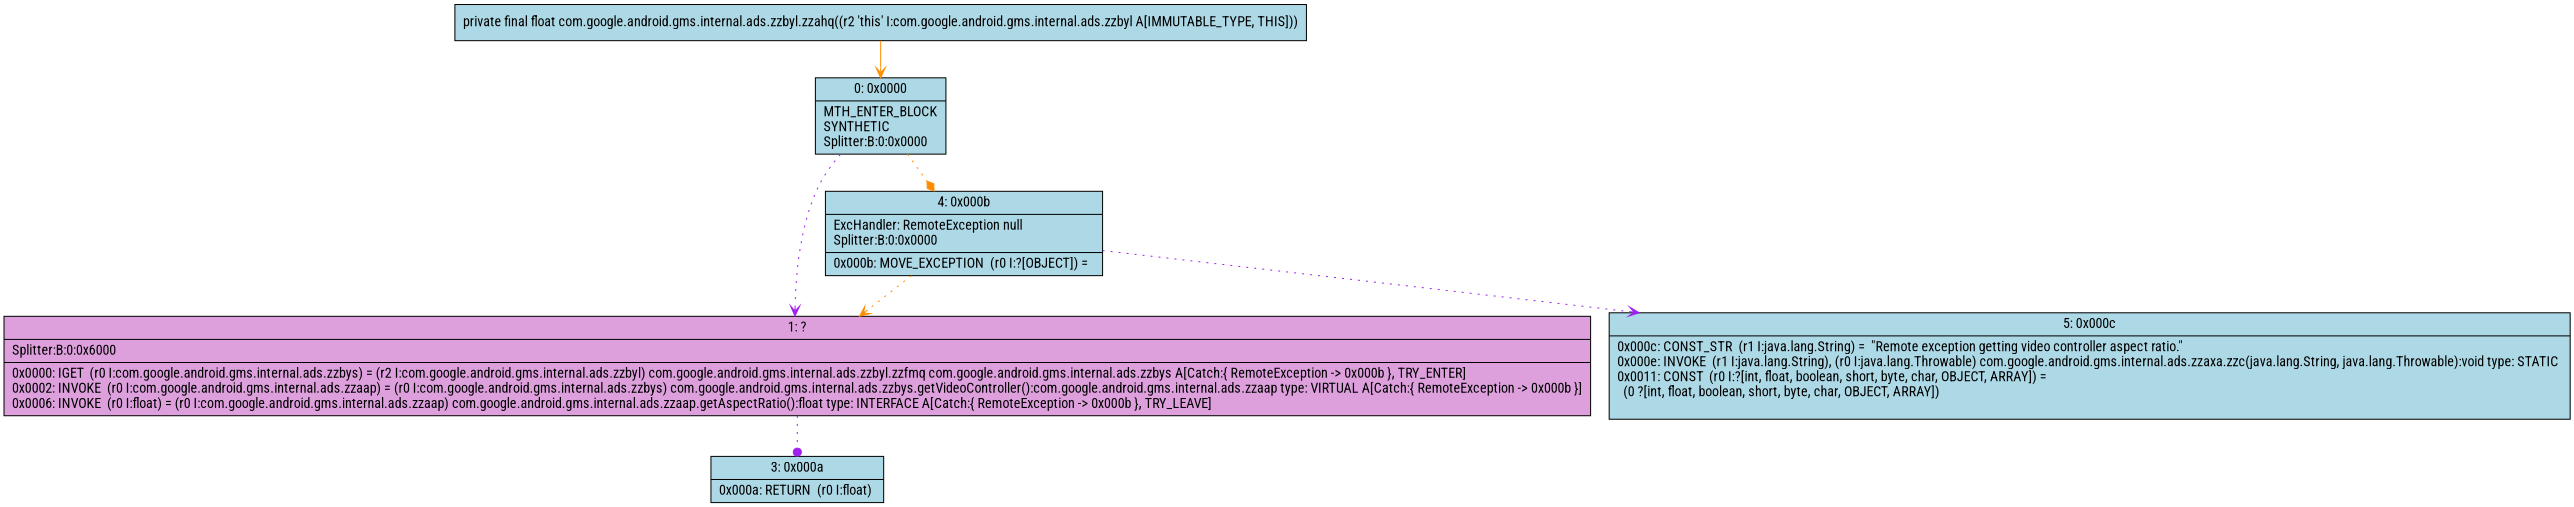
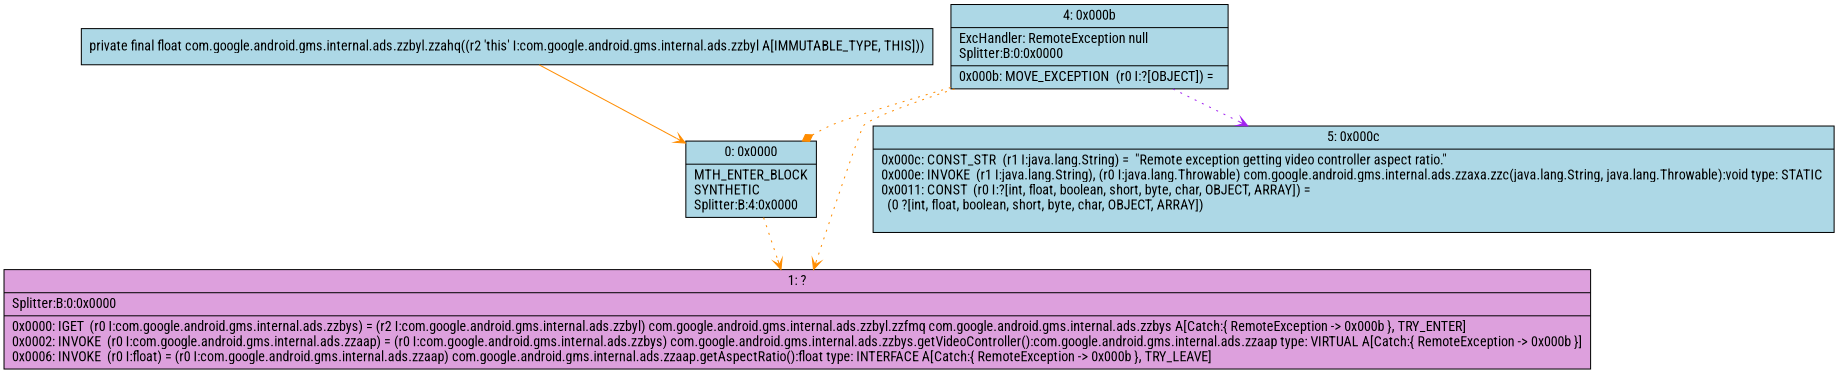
node "0: 0x0000": text "Splitter:B:0:0x0000" -> "Splitter:B:4:0x0000"
edge "0: 0x0000" -> "4: 0x000b": reversed
edge "0: 0x0000" -> "1: ?": color purple -> darkorange
node "1: ?": text "Splitter:B:0:0x6000" -> "Splitter:B:0:0x0000"
node "3: 0x000a": removed
